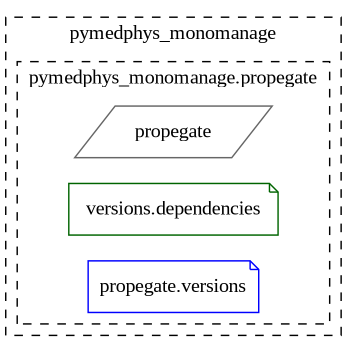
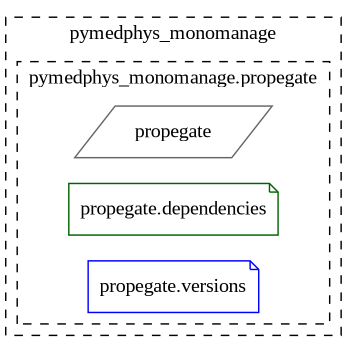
node "versions.dependencies": label "versions.dependencies" -> "propegate.dependencies"
